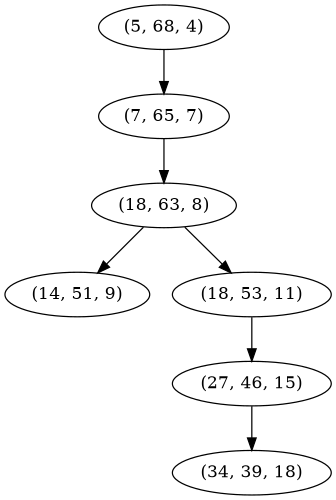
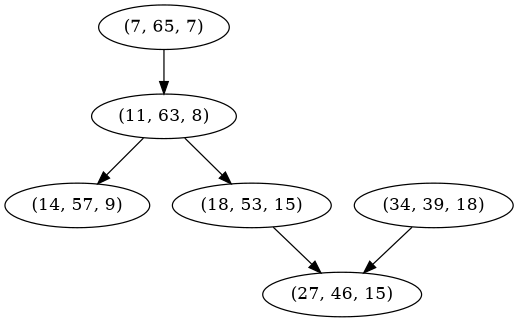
node "(5, 68, 4)": removed
node "(18, 63, 8)": label "(18, 63, 8)" -> "(11, 63, 8)"
node "(14, 51, 9)": label "(14, 51, 9)" -> "(14, 57, 9)"
node "(18, 53, 11)": label "(18, 53, 11)" -> "(18, 53, 15)"
edge "(27, 46, 15)" -> "(34, 39, 18)": reversed
